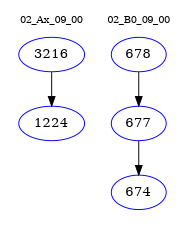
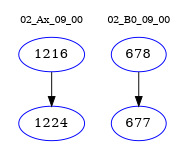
node "3216": label "3216" -> "1216"
node "674": removed
